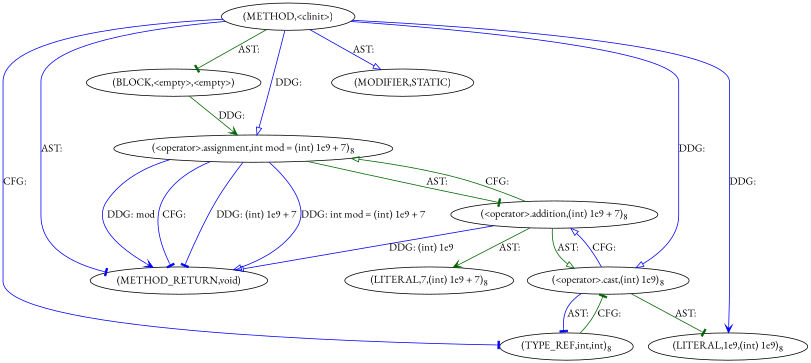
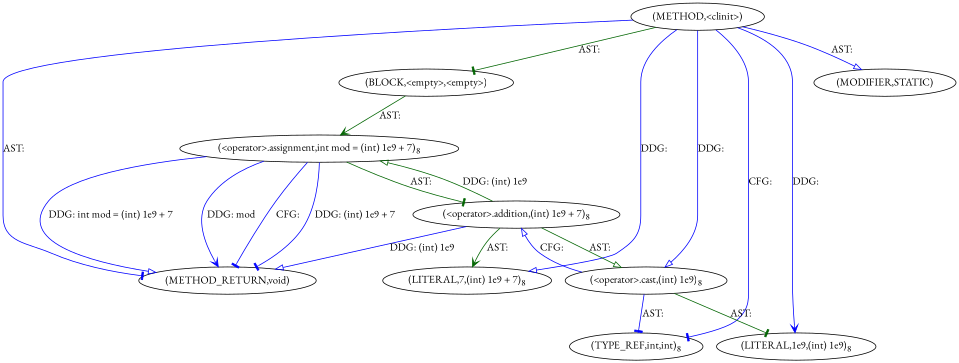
edge "(METHOD,<clinit>)" -> "(<operator>.assignment,int mod = (int) 1e9 + 7)": now "(METHOD,<clinit>)" -> "(LITERAL,7,(int) 1e9 + 7)"
edge "(BLOCK,<empty>,<empty>)" -> "(<operator>.assignment,int mod = (int) 1e9 + 7)": label "DDG: " -> "AST: "
edge "(<operator>.addition,(int) 1e9 + 7)" -> "(<operator>.assignment,int mod = (int) 1e9 + 7)": label "CFG: " -> "DDG: (int) 1e9"
edge "(TYPE_REF,int,int)" -> "(<operator>.cast,(int) 1e9)": removed, label "CFG:"
